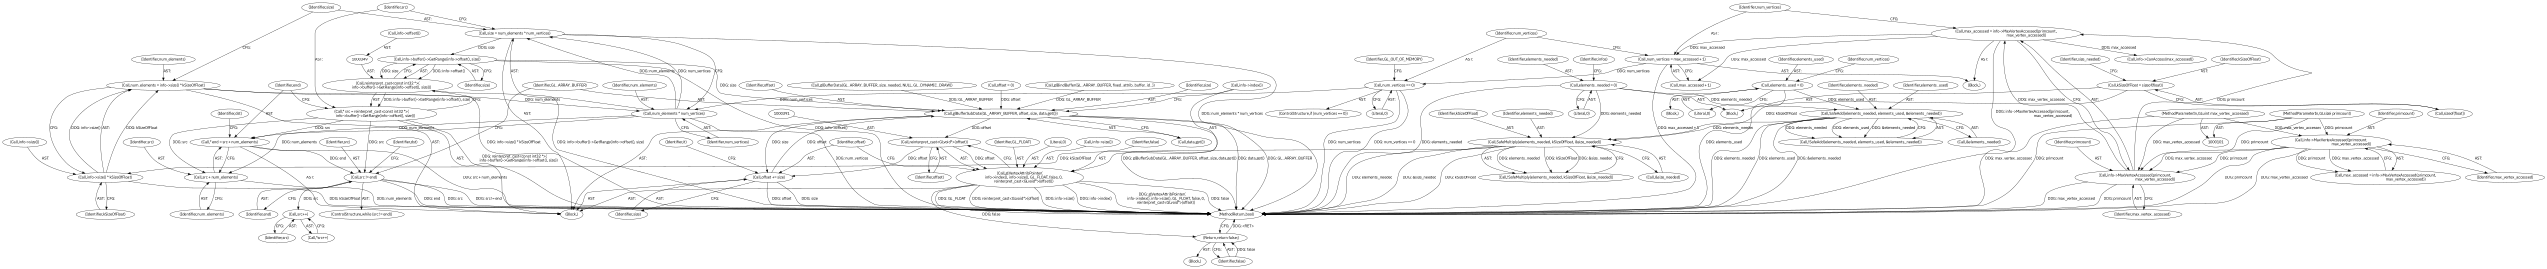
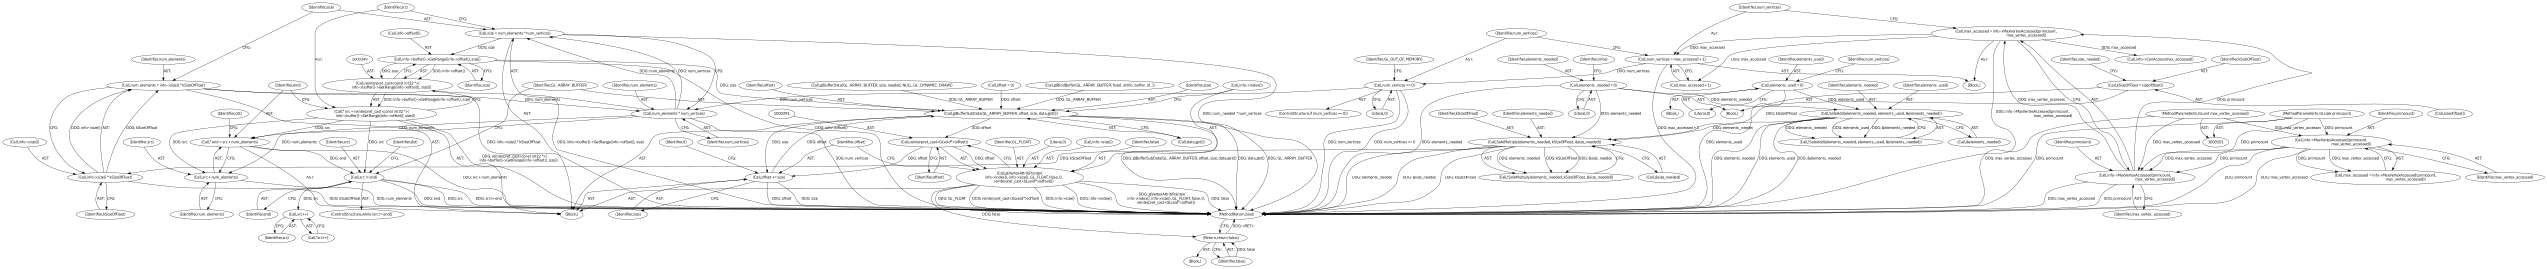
edge "(Call,info->offset())" -> "1000349": now "(Call,info->offset())" -> "(Call,info->buffer()->GetRange(info->offset(), size))"
edge "(Call,kSizeOfFloat = sizeof(float))" -> "(Call,sizeof(float))": removed, label "CFG:"
edge "(Call,size = num_elements * num_vertices)" -> "(MethodReturn,bool)": label "DDG: num_elements * num_vertices" -> "DDG: num_needed * num_vertices"
